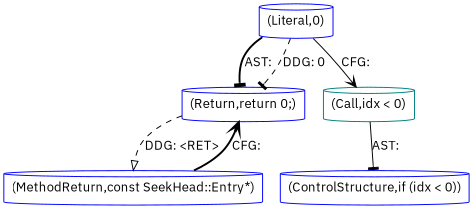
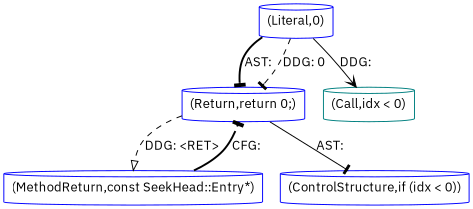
edge "(Literal,0)" -> "(Call,idx < 0)": label "CFG: " -> "DDG: "
edge "(Call,idx < 0)" -> "(ControlStructure,if (idx < 0))": now "(Return,return 0;)" -> "(ControlStructure,if (idx < 0))"
edge "(MethodReturn,const SeekHead::Entry*)" -> "(Return,return 0;)": arrowhead vee -> tee
